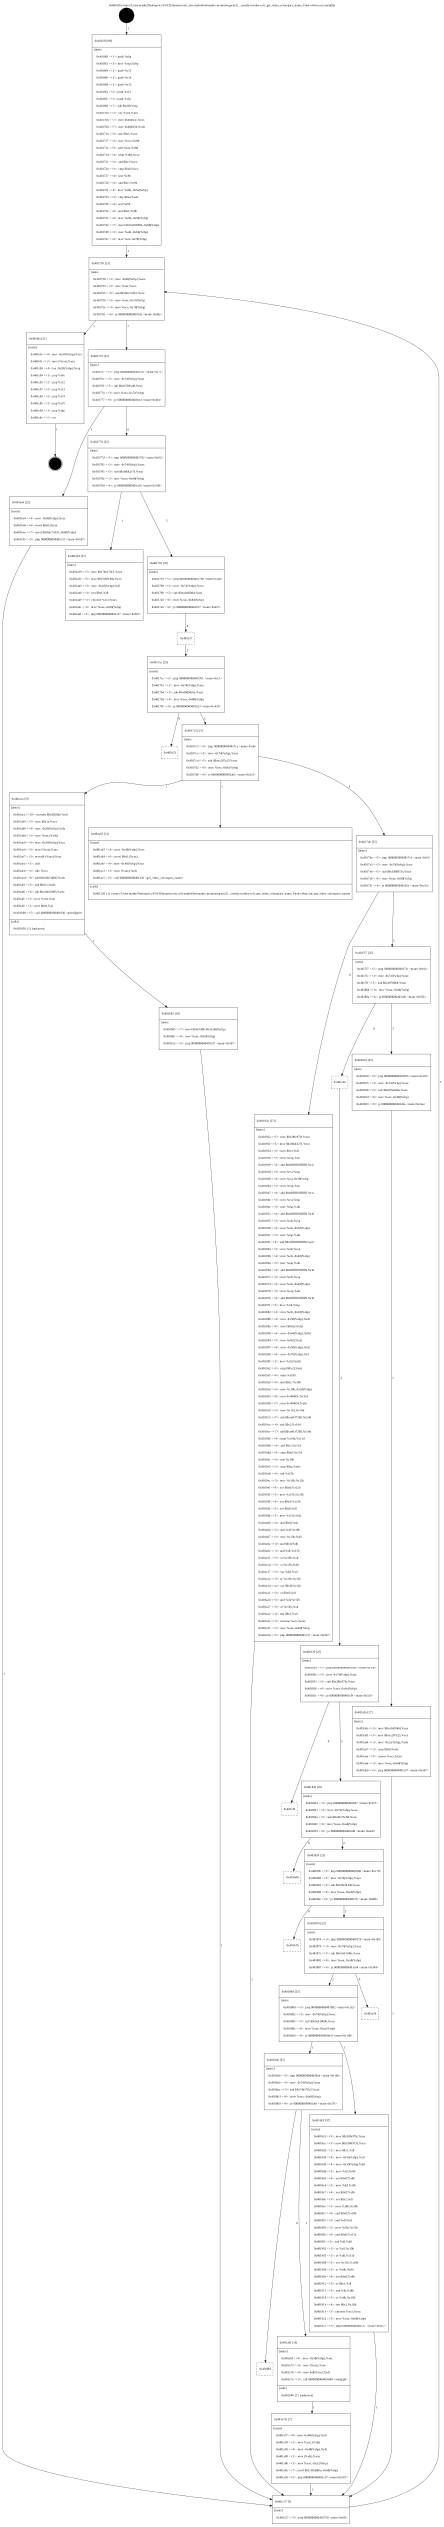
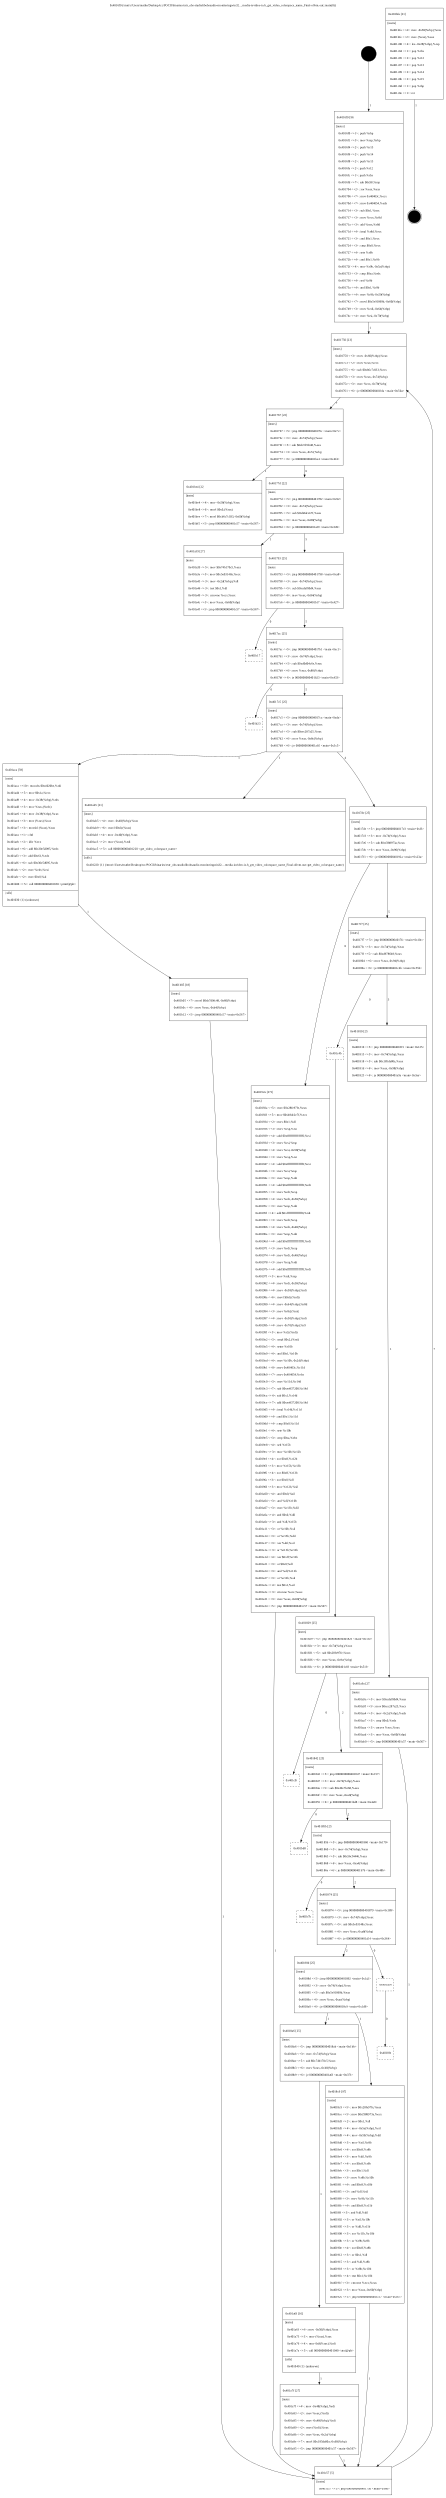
edge "0x401750 [23]" -> "0x401bfa [21]": removed, label "1"
edge "0x401b17" -> "0x4017ac [25]": now "0x401793 [25]" -> "0x4017ac [25]"
edge "0x401be4 [22]" -> "0x401c57 [5]": removed, label "1"
edge "0x4018a6 [25]" -> "0x4018bf": now "0x401a54" -> "0x4018bf"
